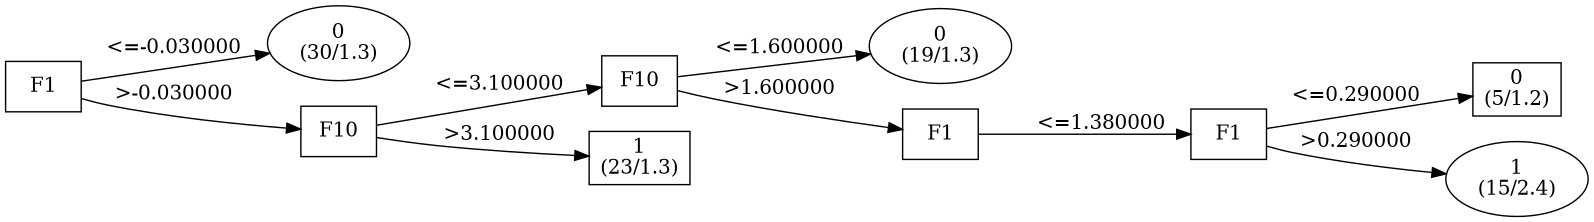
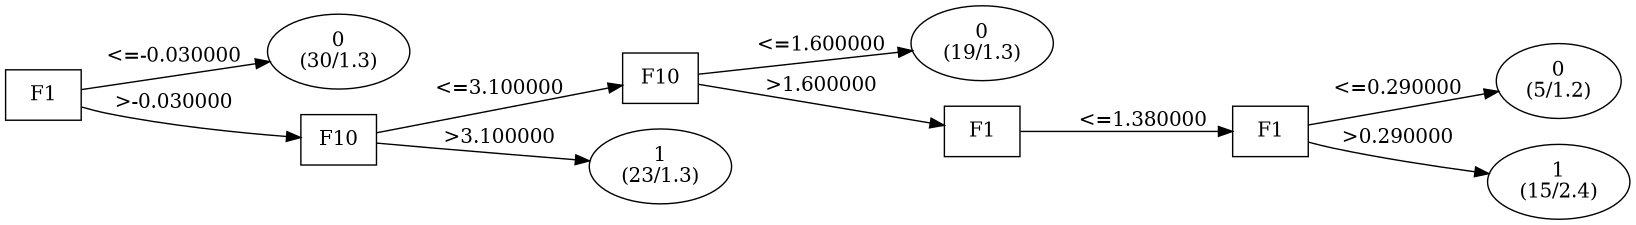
node "0 (5/1.2)": shape box -> ellipse
node "1 (23/1.3)": shape box -> ellipse
